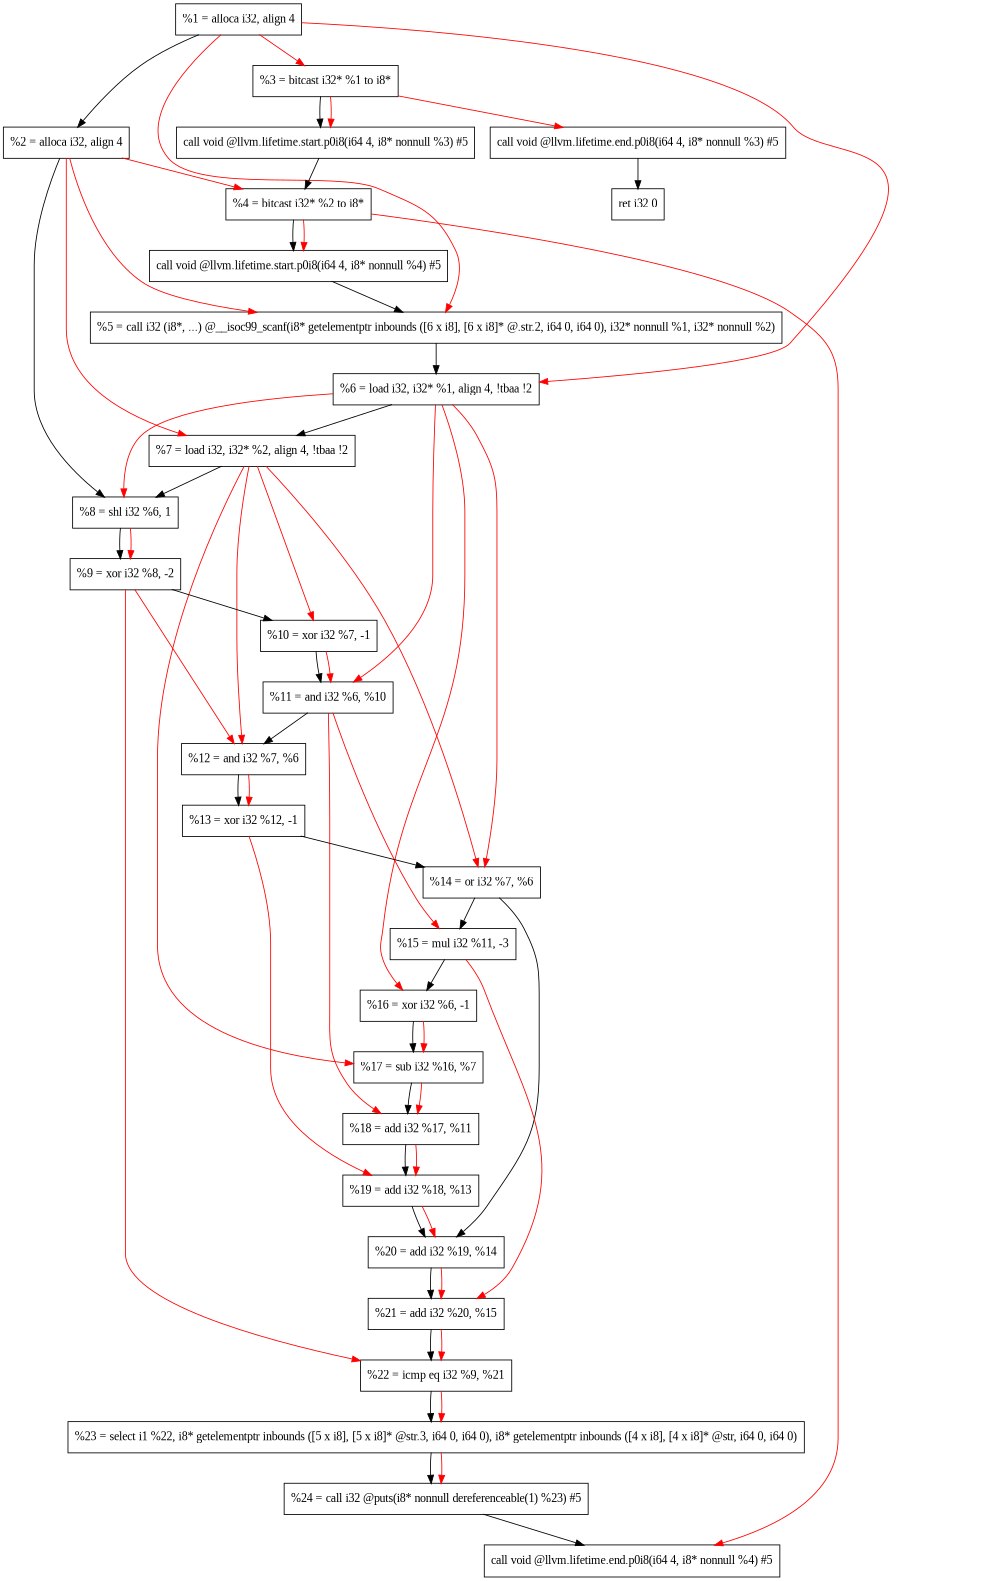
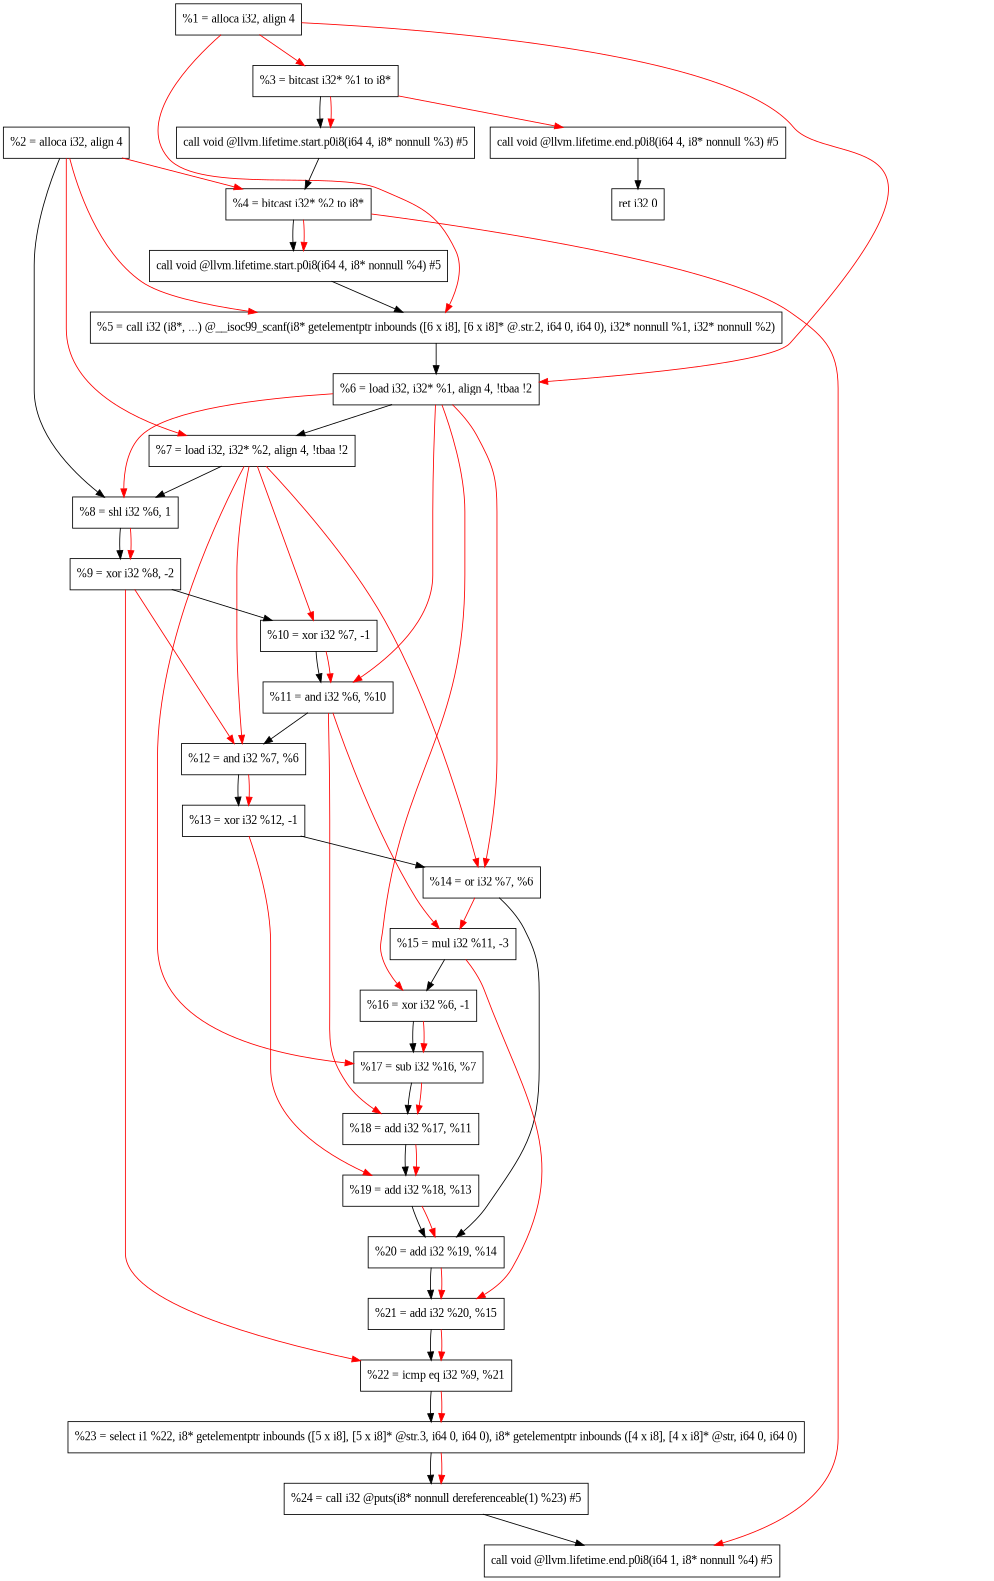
edge "%1 = alloca i32, align 4" -> "%2 = alloca i32, align 4": removed
edge "%14 = or i32 %7, %6" -> "%15 = mul i32 %11, -3": color black -> red
node "call void @llvm.lifetime.end.p0i8(i64 4, i8* nonnull %4) #5": label "call void @llvm.lifetime.end.p0i8(i64 4, i8* nonnull %4) #5" -> "call void @llvm.lifetime.end.p0i8(i64 1, i8* nonnull %4) #5"
